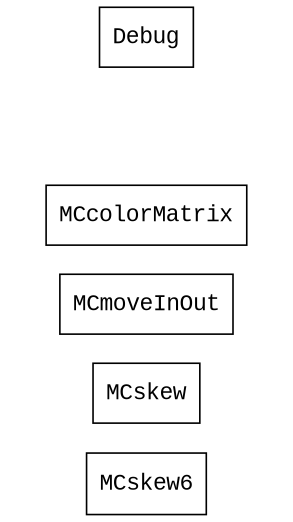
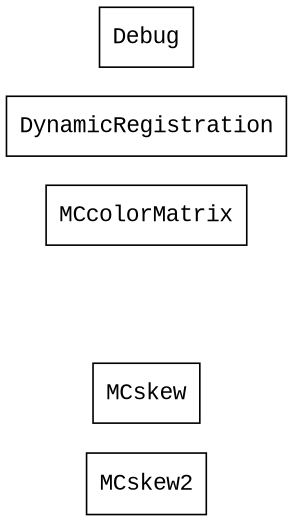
node "DynamicRegistration": added
node "MCmoveInOut": removed
node "MCskew6": label "MCskew6" -> "MCskew2"
